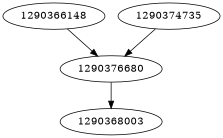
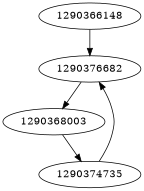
node "1290376680": label "1290376680" -> "1290376682"
edge "1290368003" -> "1290374735": added
